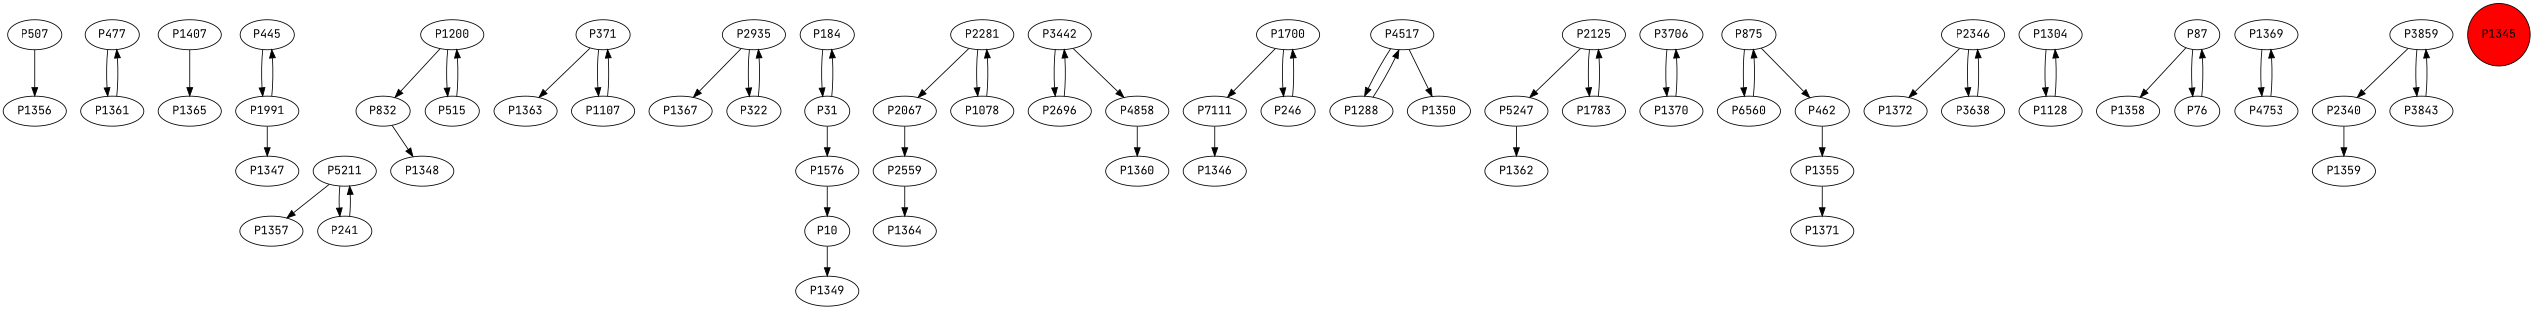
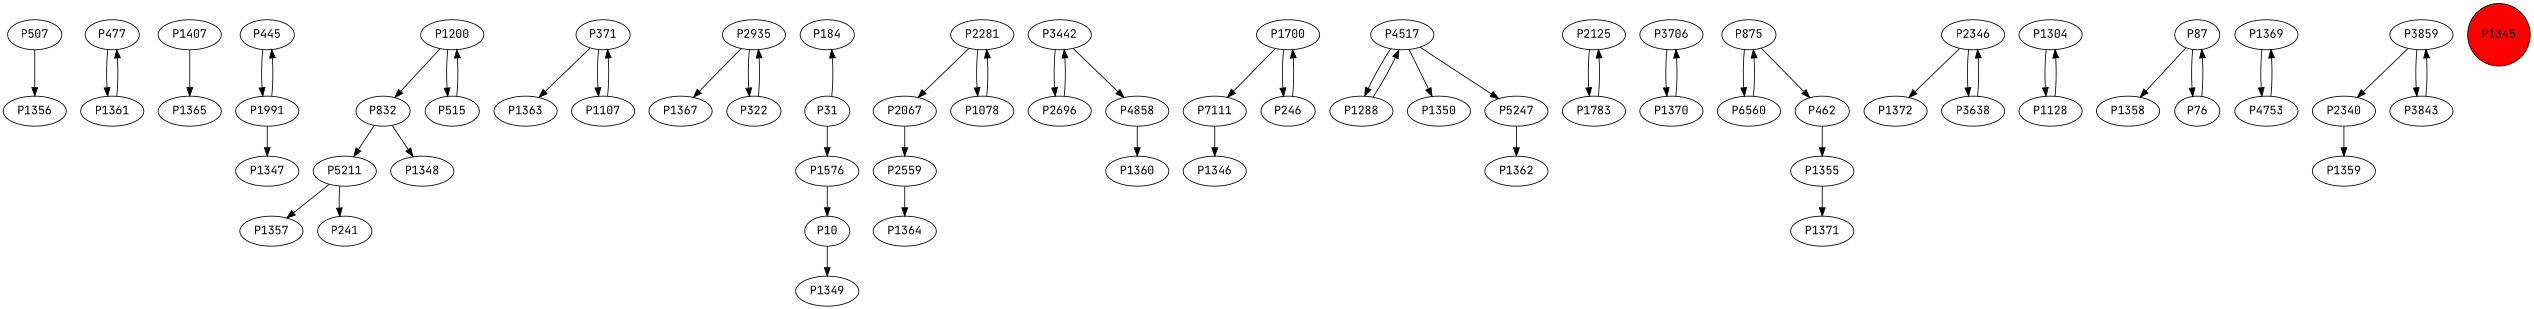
edge "P184" -> "P31": removed
edge "P2125" -> "P5247": now "P4517" -> "P5247"
edge "P241" -> "P5211": now "P832" -> "P5211"
